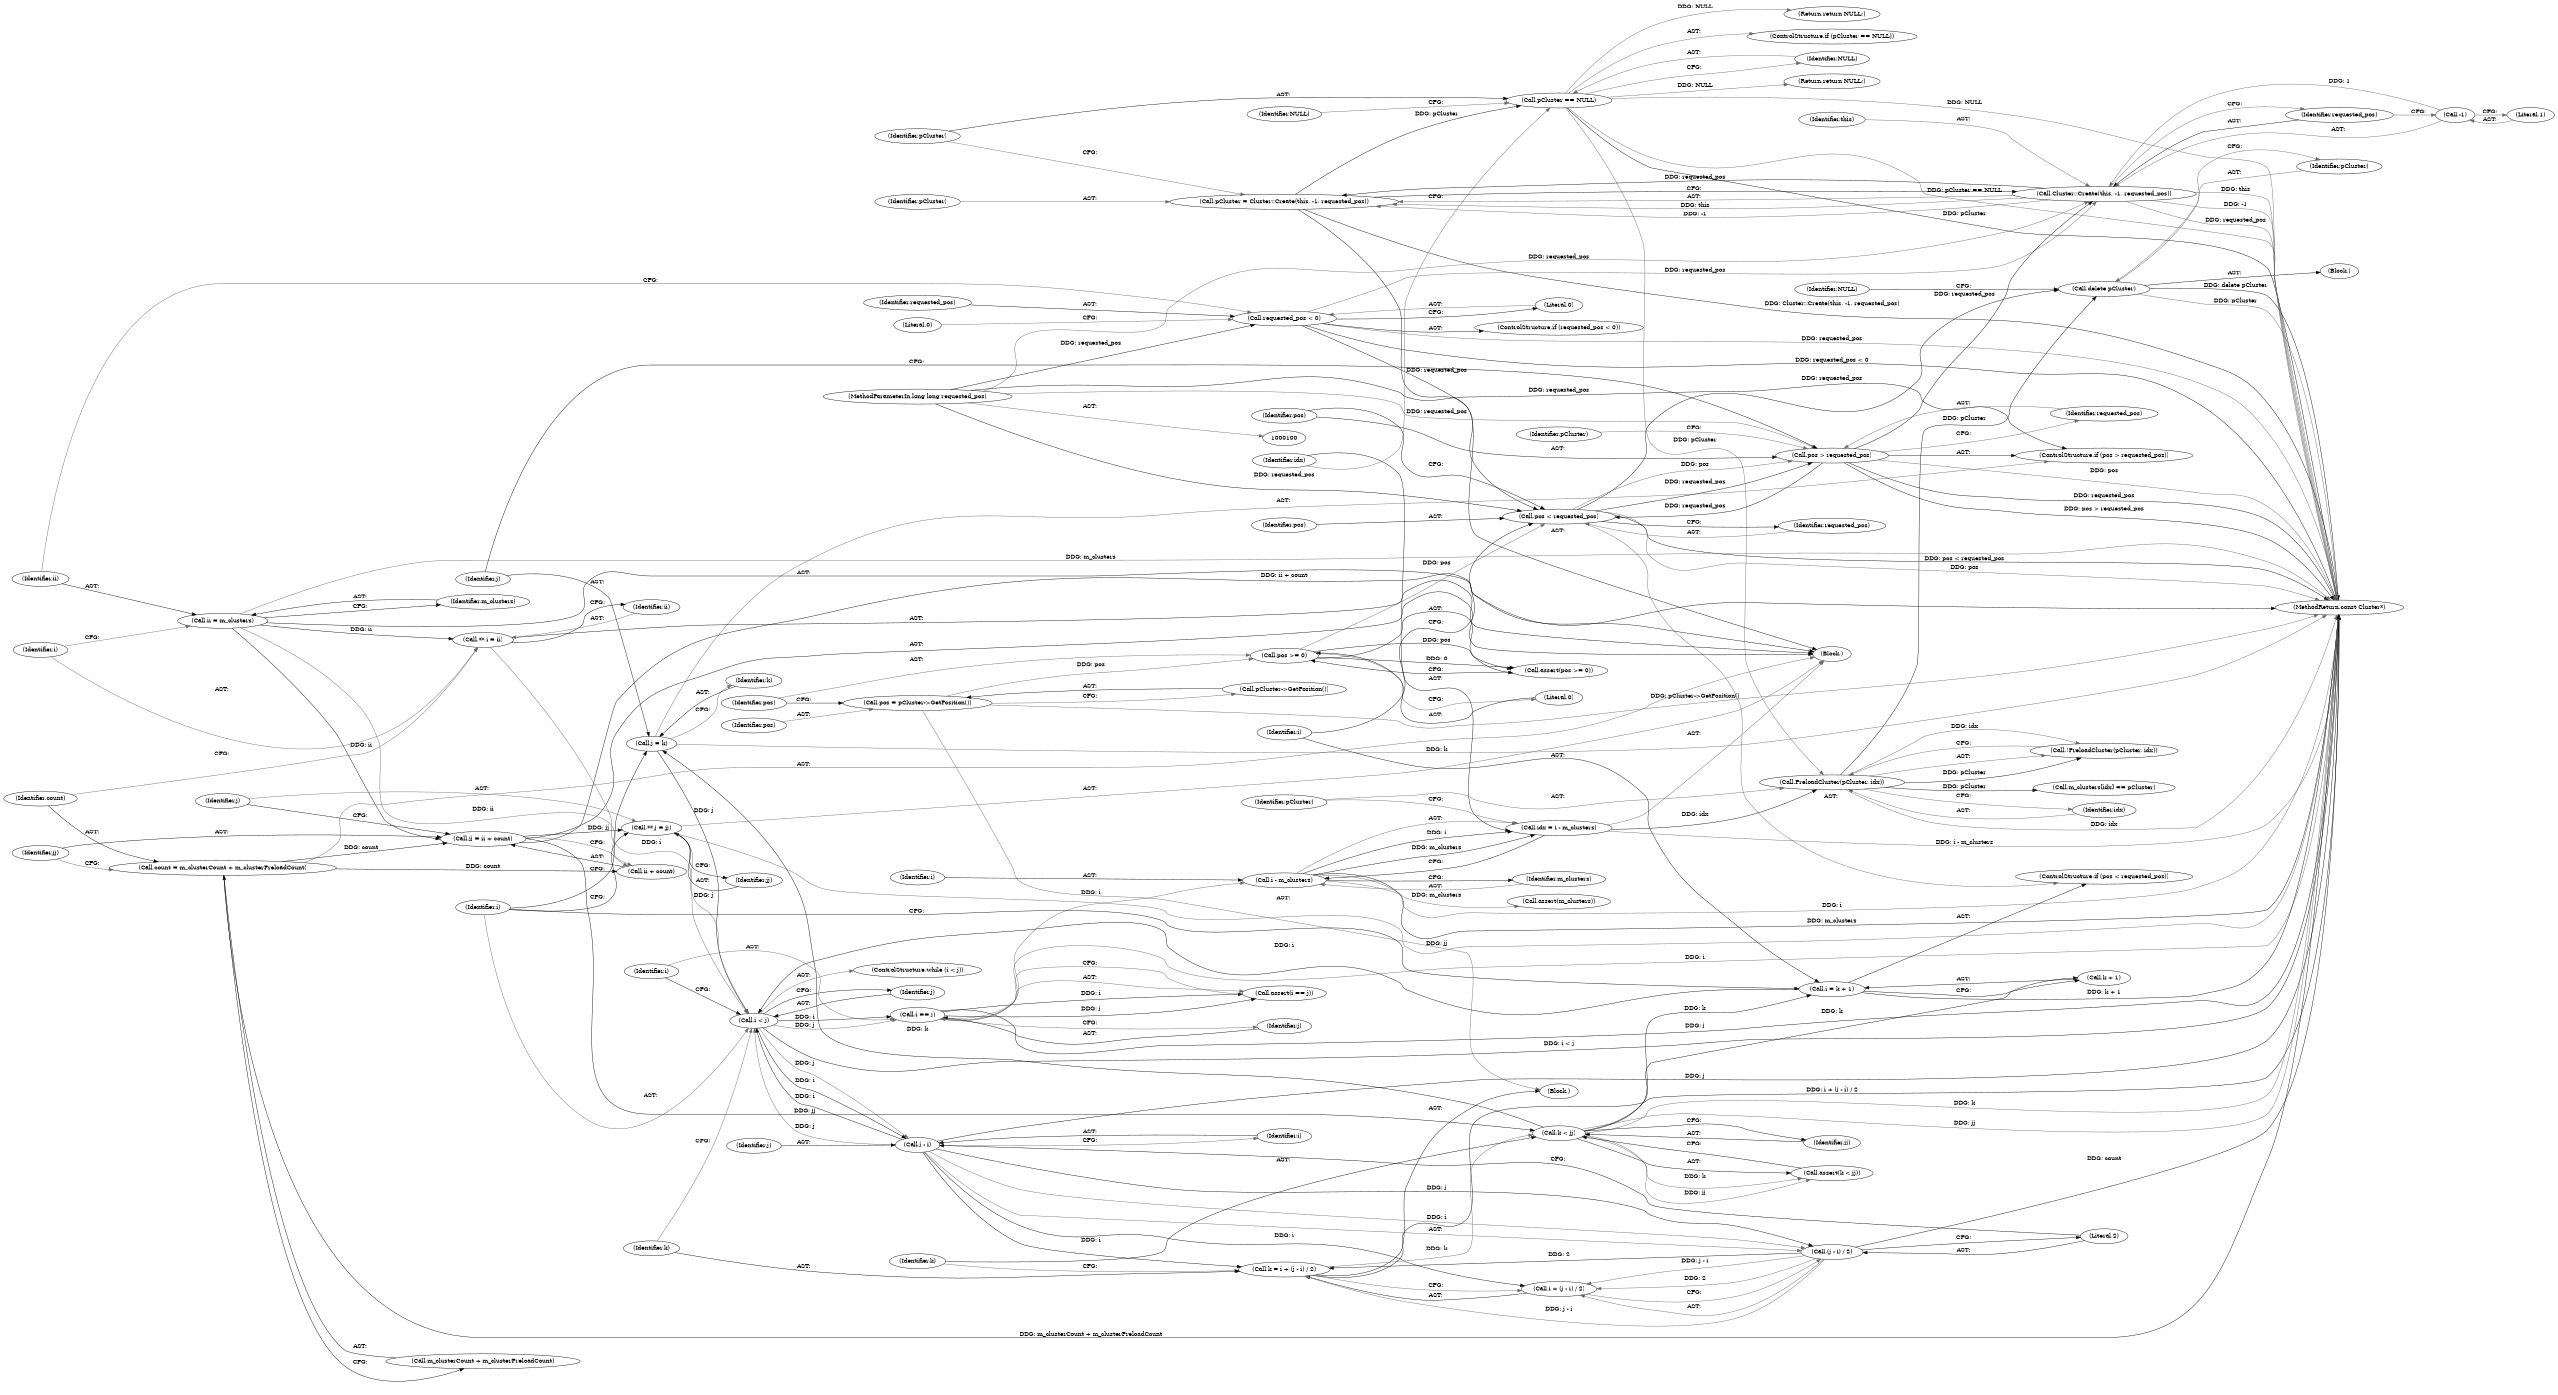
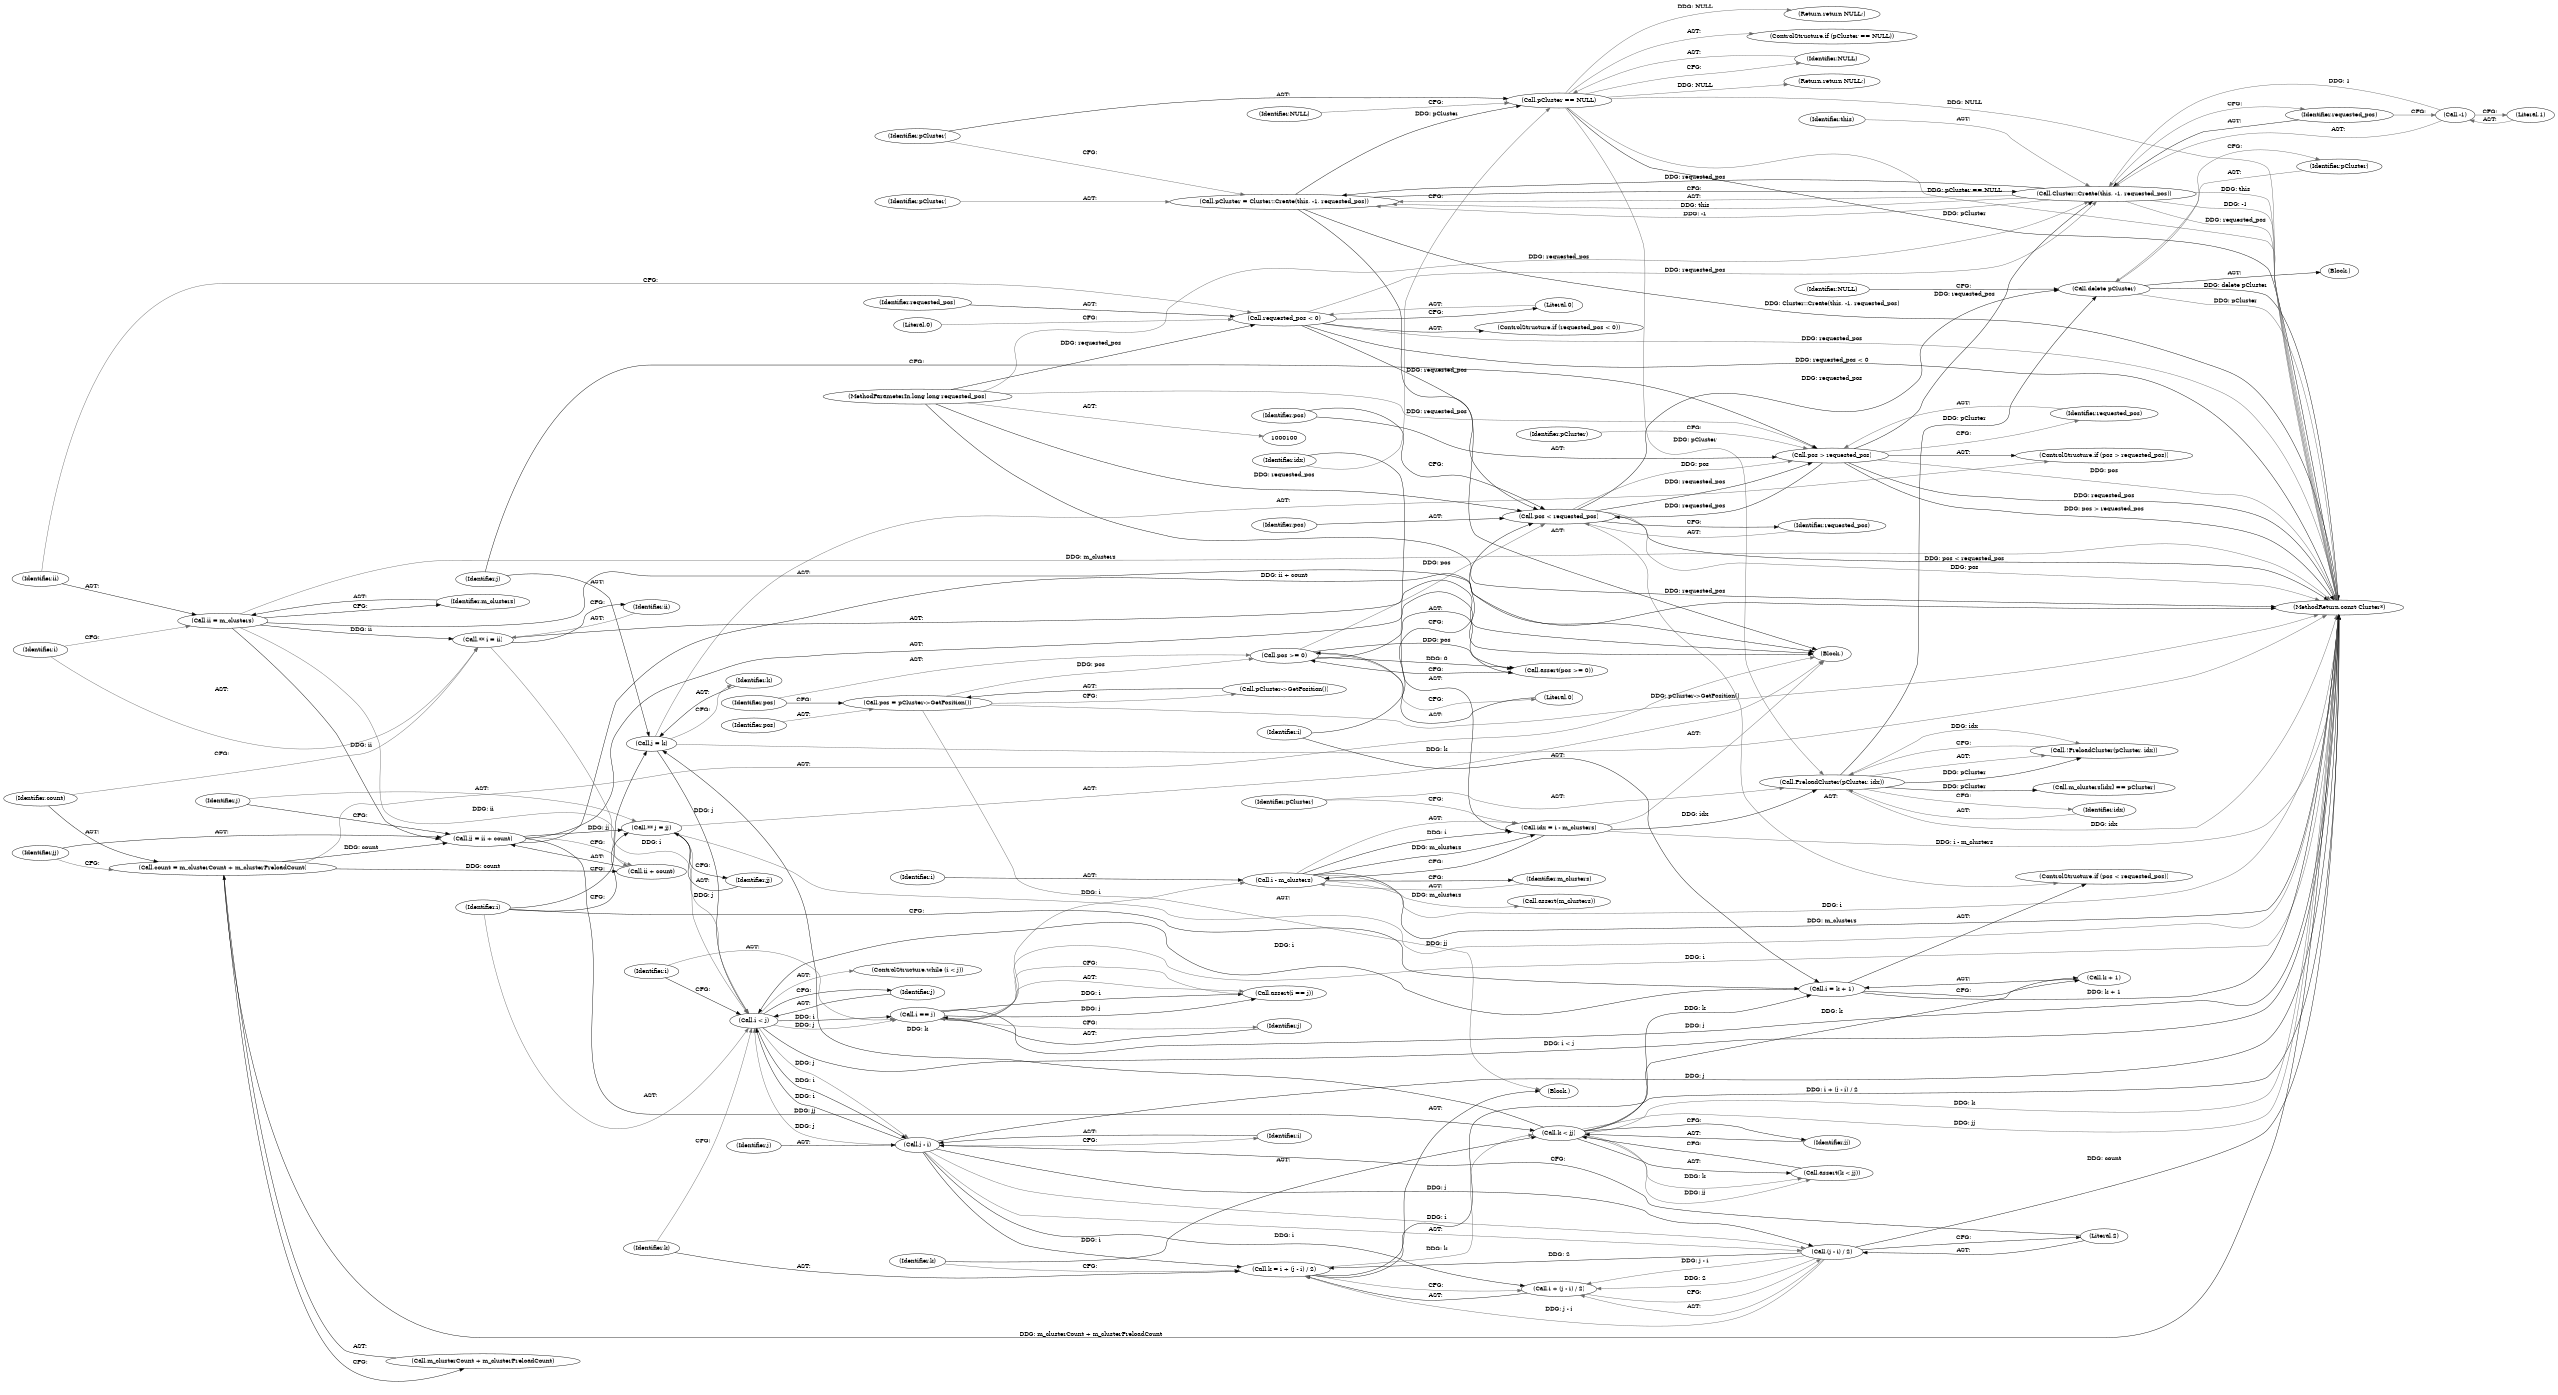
edge "(MethodParameterIn,long long requested_pos)" -> "(ControlStructure,if (pos > requested_pos))": now "(MethodParameterIn,long long requested_pos)" -> "(MethodReturn,const Cluster*)"
